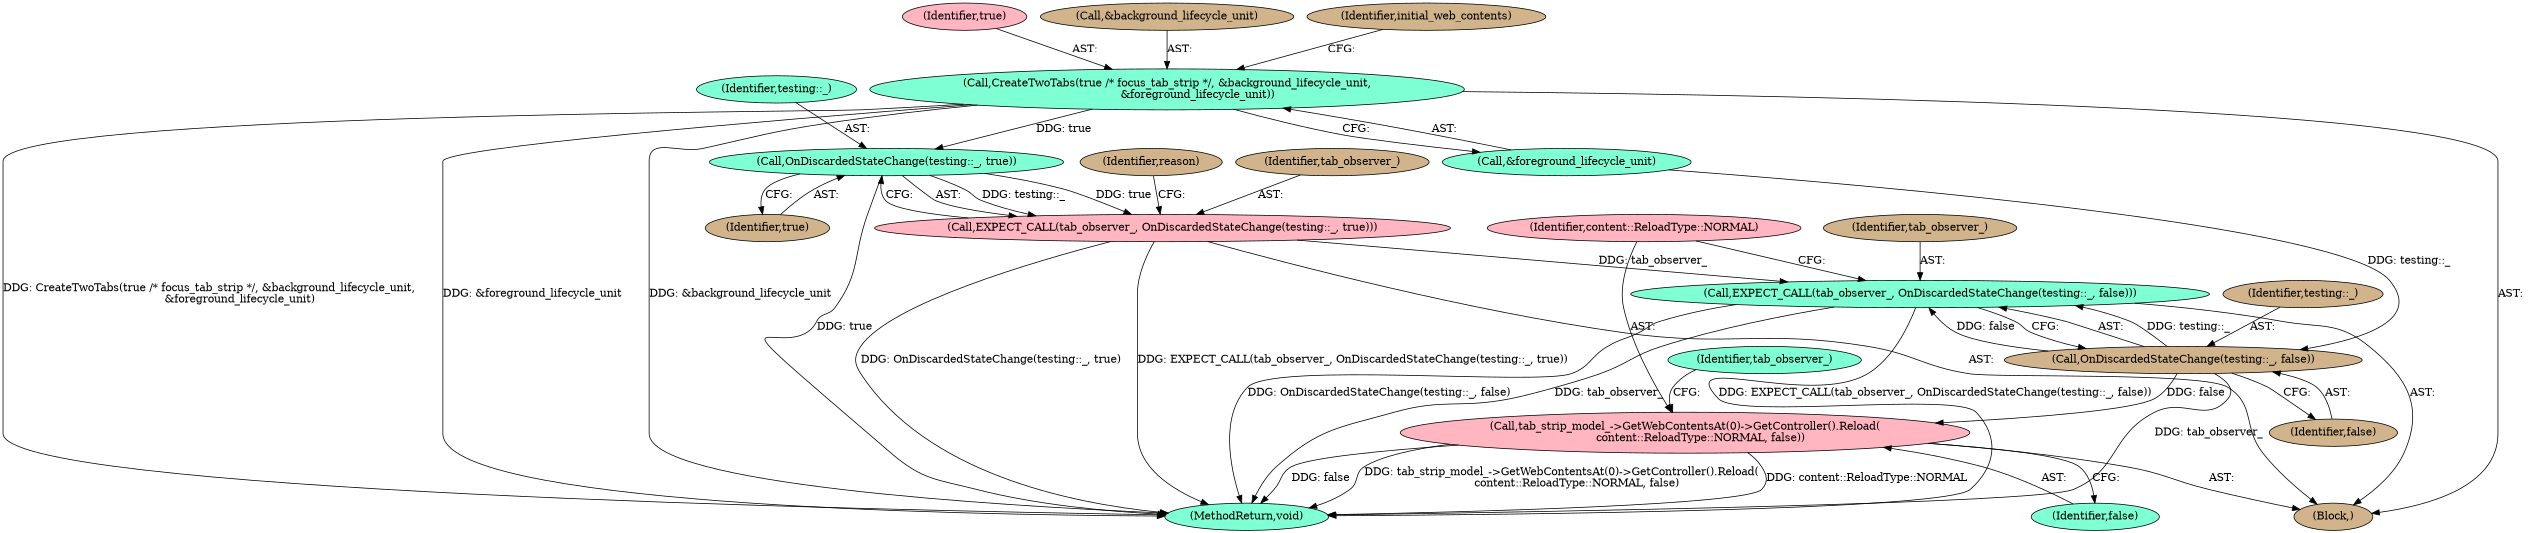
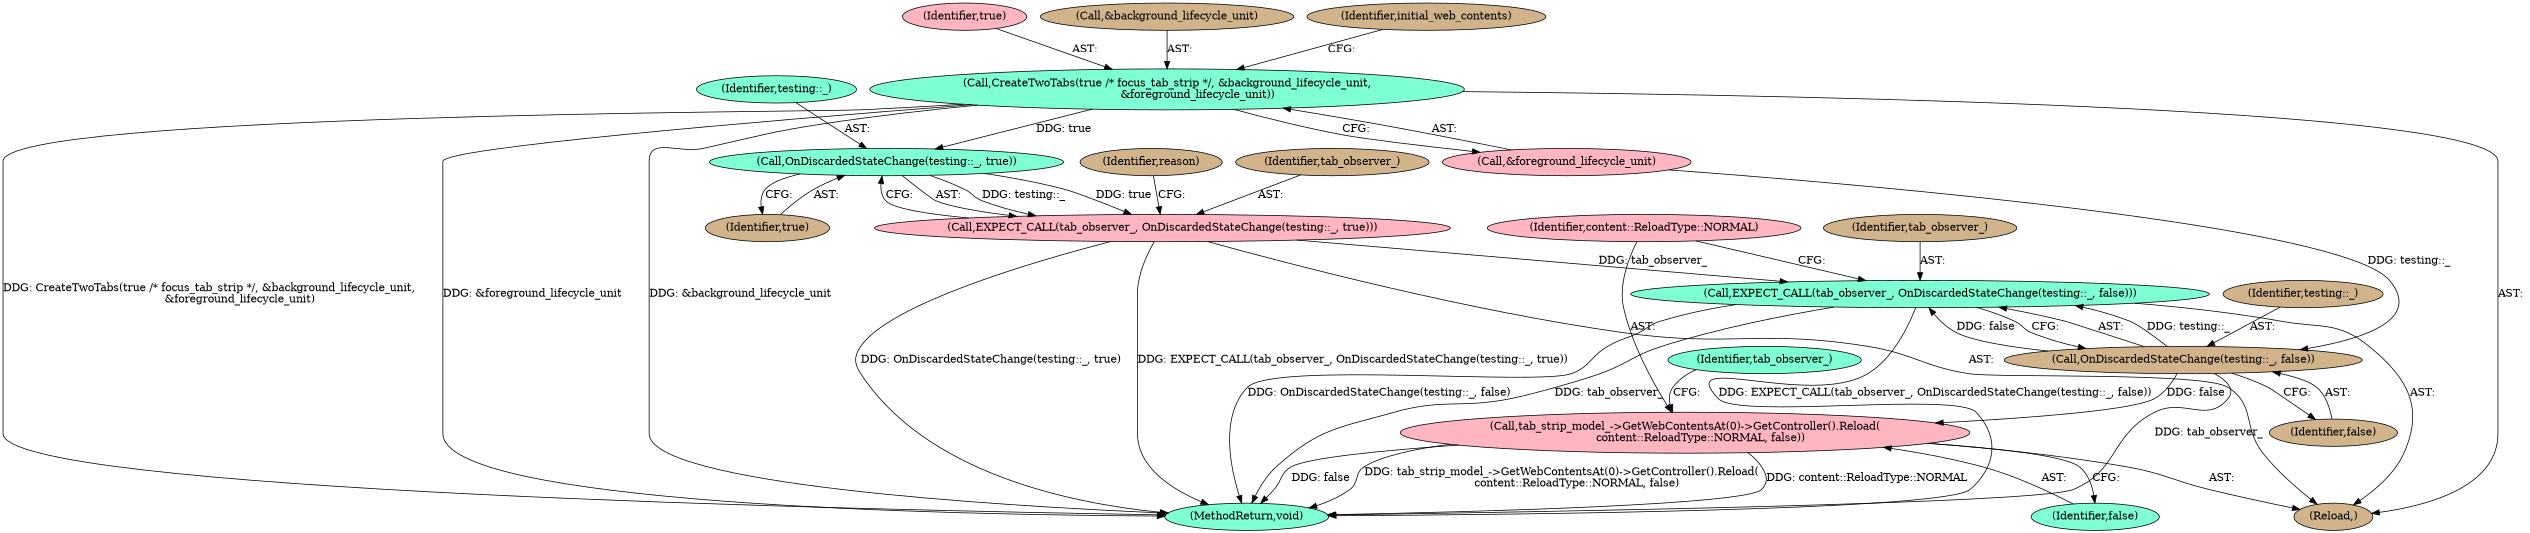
node "(Call,&foreground_lifecycle_unit)": fillcolor aquamarine -> lightpink
edge "(Call,OnDiscardedStateChange(testing::_, true))" -> "(MethodReturn,void)": removed, label "DDG: true"
node "(Block,)": label "(Block,)" -> "(Reload,)"
